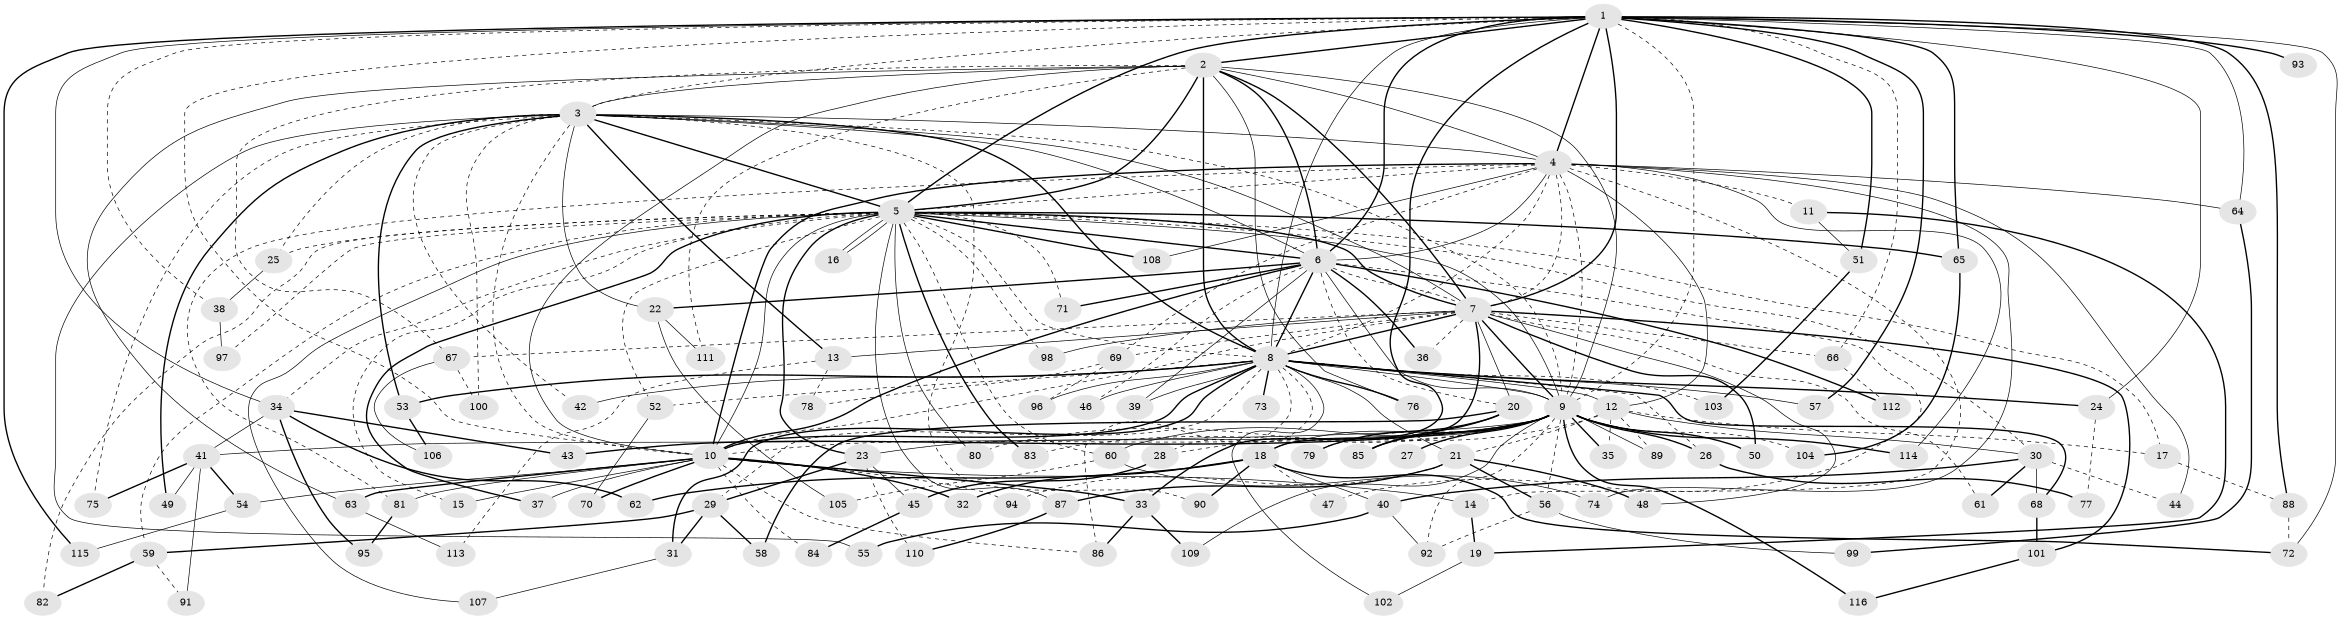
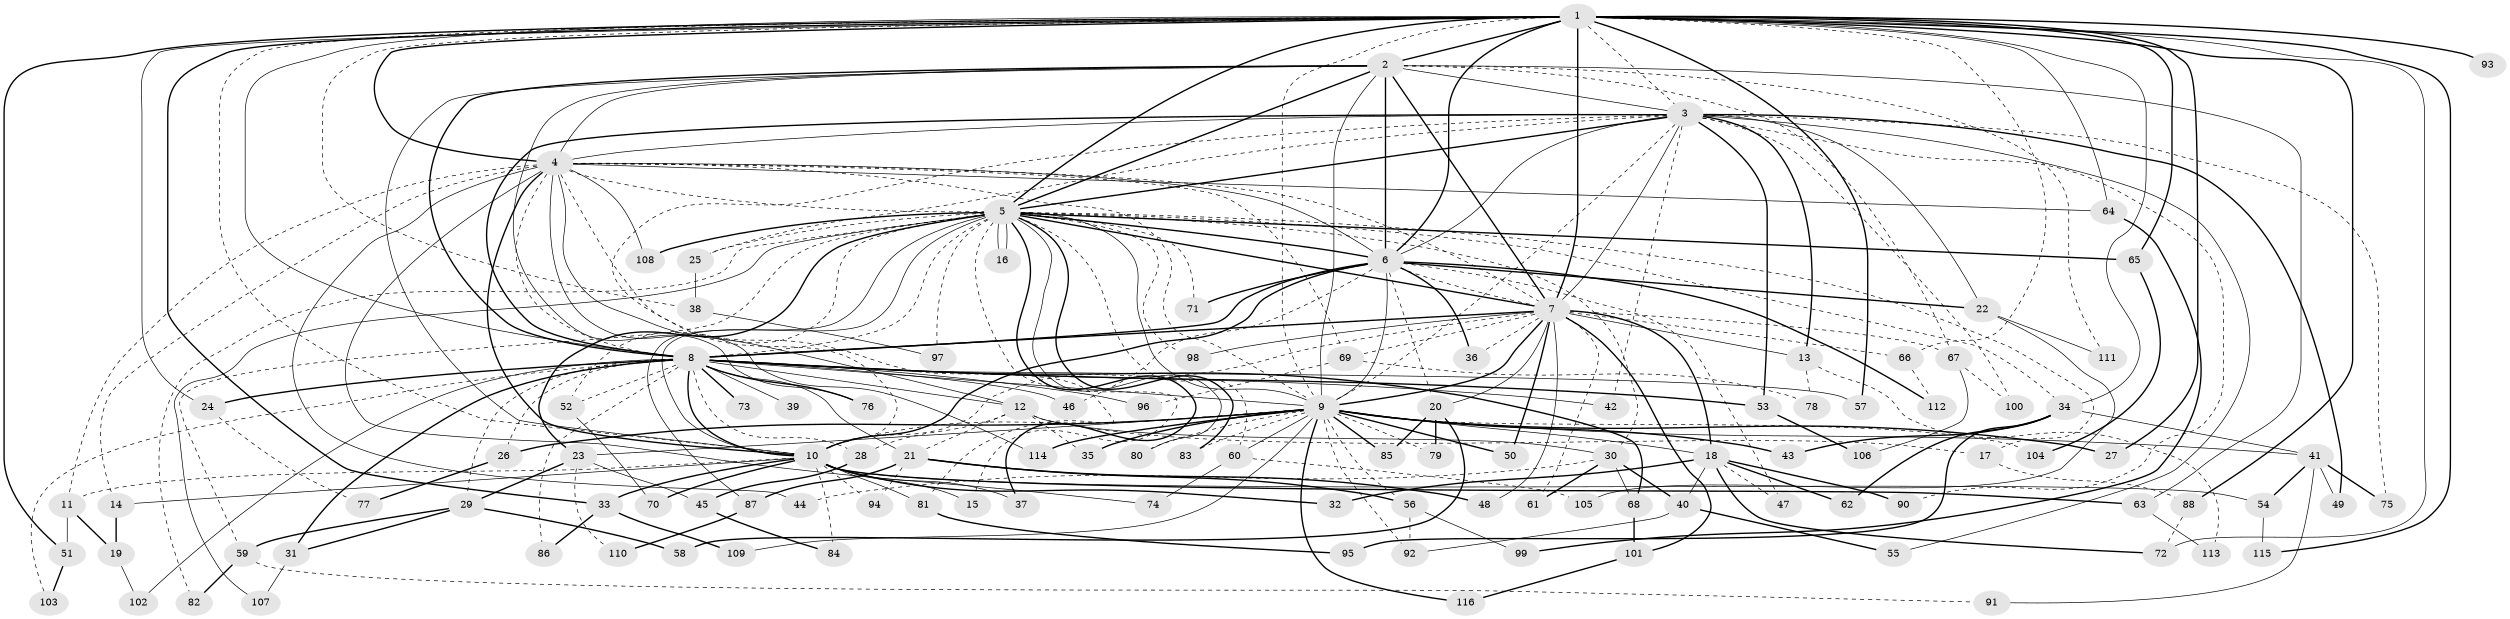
edge "1" -- "27": added
edge "6" -- "39": removed
node "89": removed
edge "10" -- "86": now "10" -- "11"
